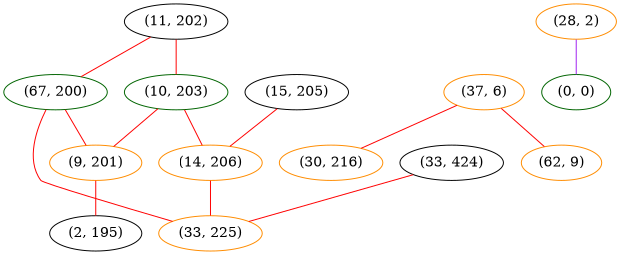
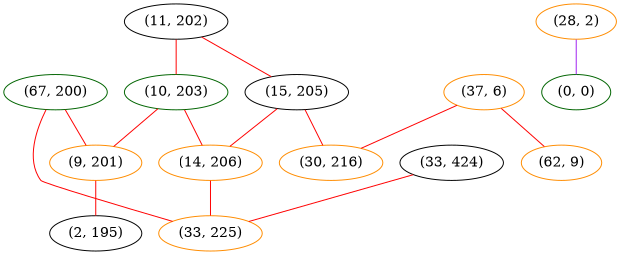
edge "(11, 202)" -- "(67, 200)": now "(11, 202)" -- "(15, 205)"
edge "(15, 205)" -- "(30, 216)": added
